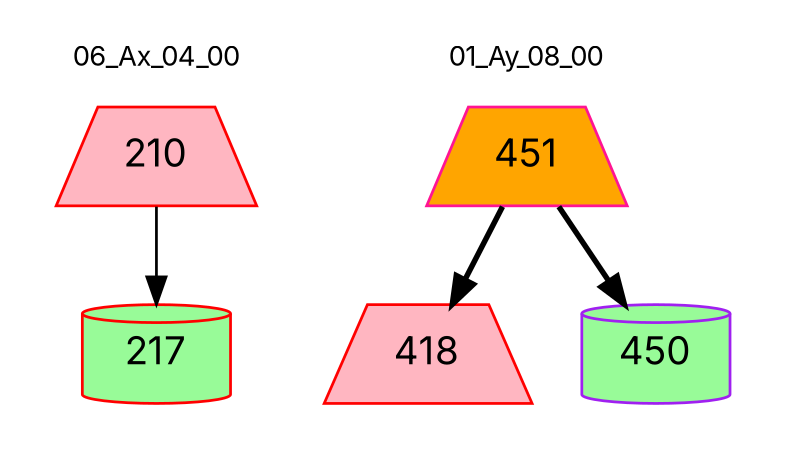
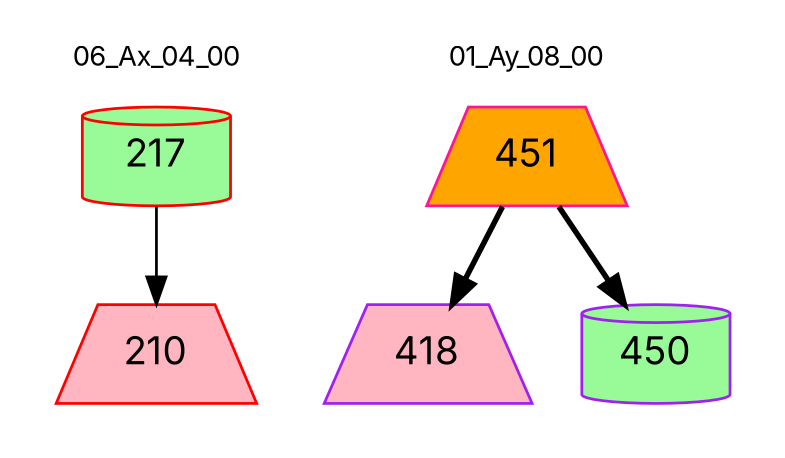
edge "210" -> "217": reversed
node "418": color red -> purple
